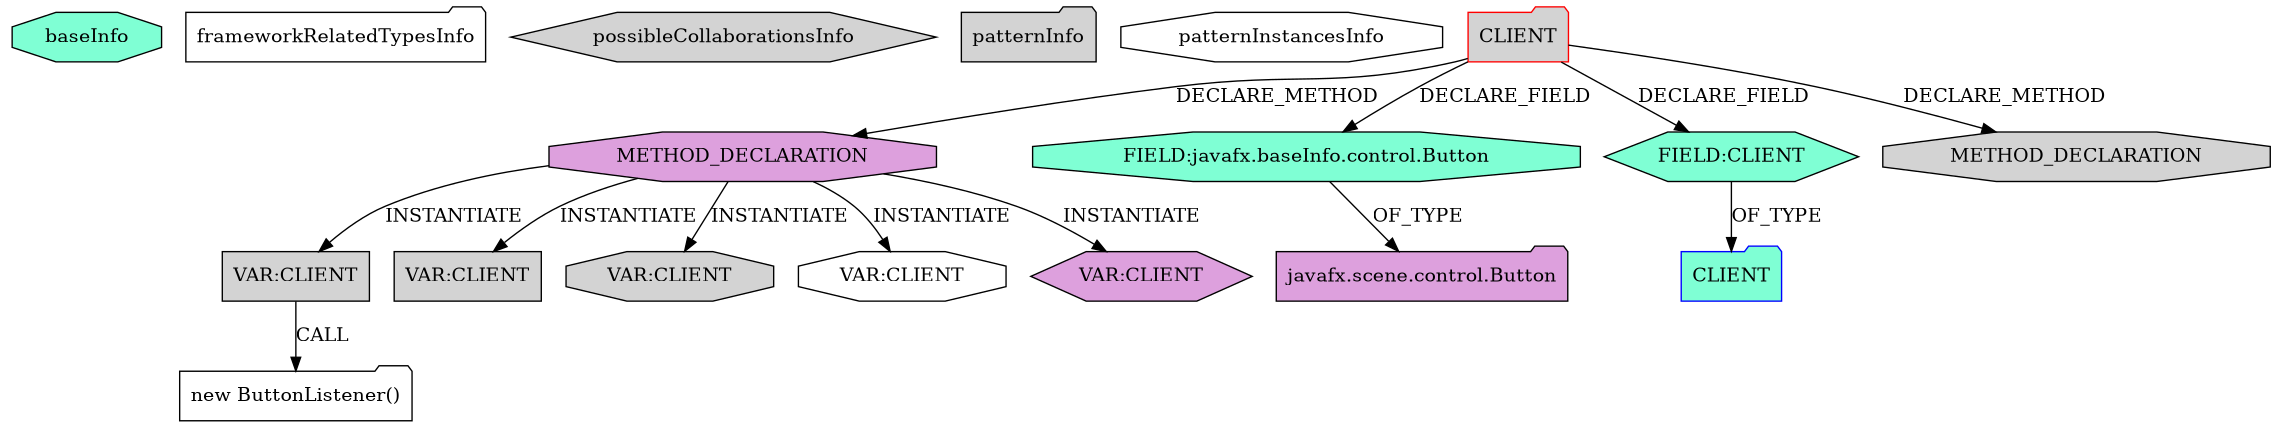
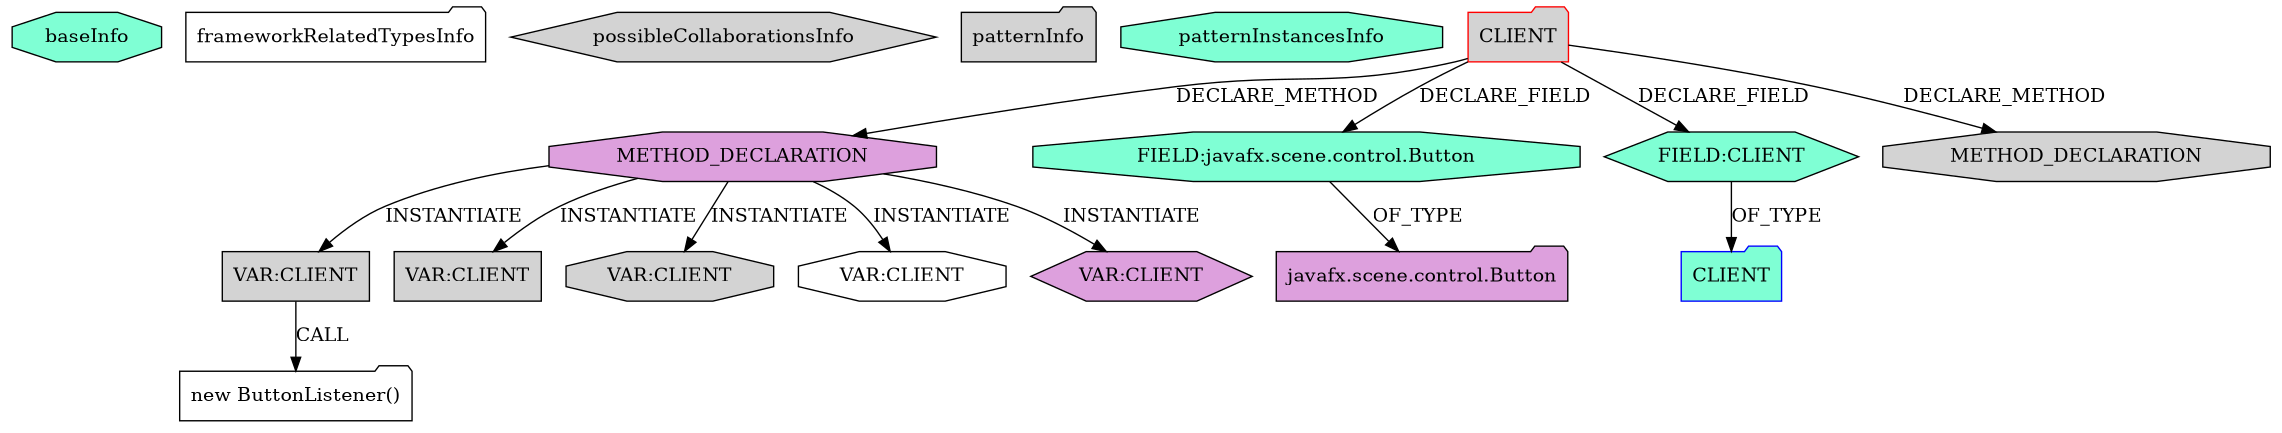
node "patternInstancesInfo": fillcolor white -> aquamarine
node "FIELD:javafx.baseInfo.control.Button": label "FIELD:javafx.baseInfo.control.Button" -> "FIELD:javafx.scene.control.Button"
